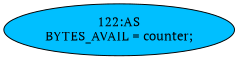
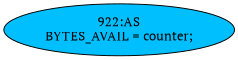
node "122:AS BYTES_AVAIL = counter;": label "122:AS BYTES_AVAIL = counter;" -> "922:AS BYTES_AVAIL = counter;"
